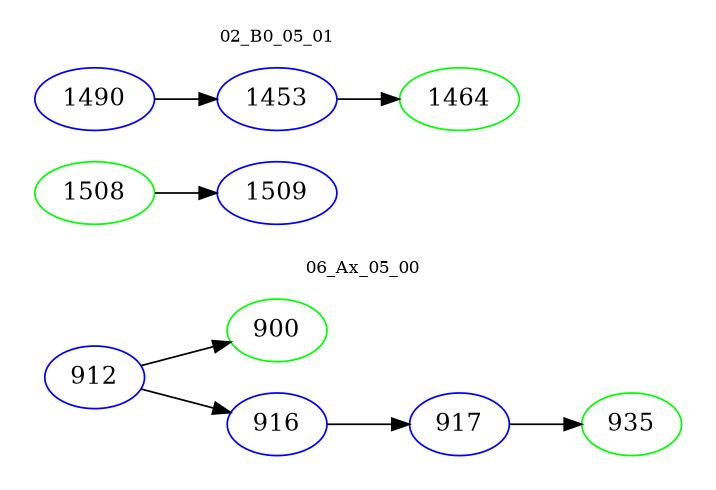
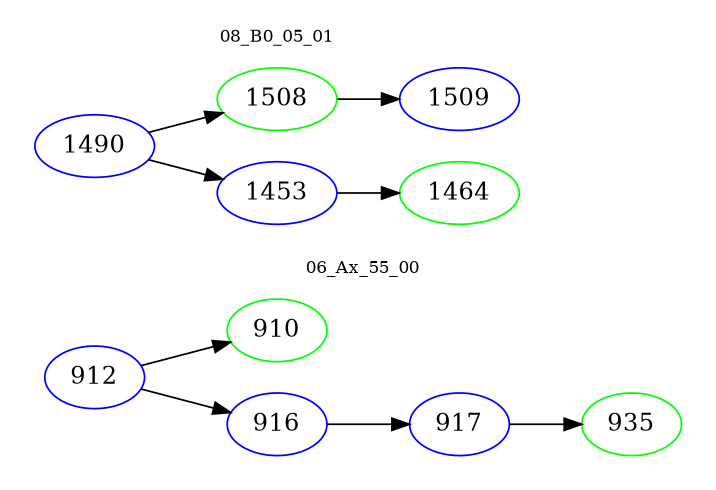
cluster "02_B0_05_01": label "02_B0_05_01" -> "08_B0_05_01"
edge "1490" -> "1508": added
cluster "06_Ax_05_00": label "06_Ax_05_00" -> "06_Ax_55_00"
node "900": label "900" -> "910"
